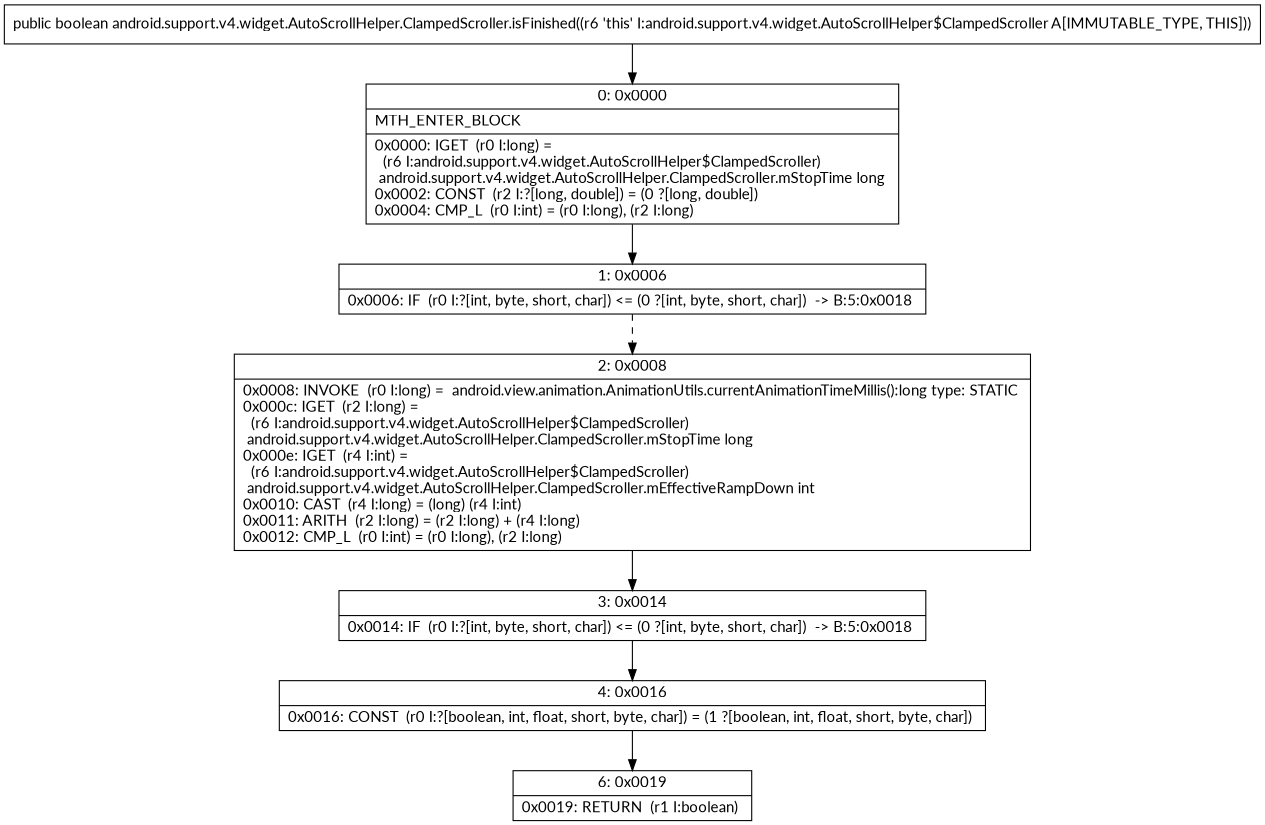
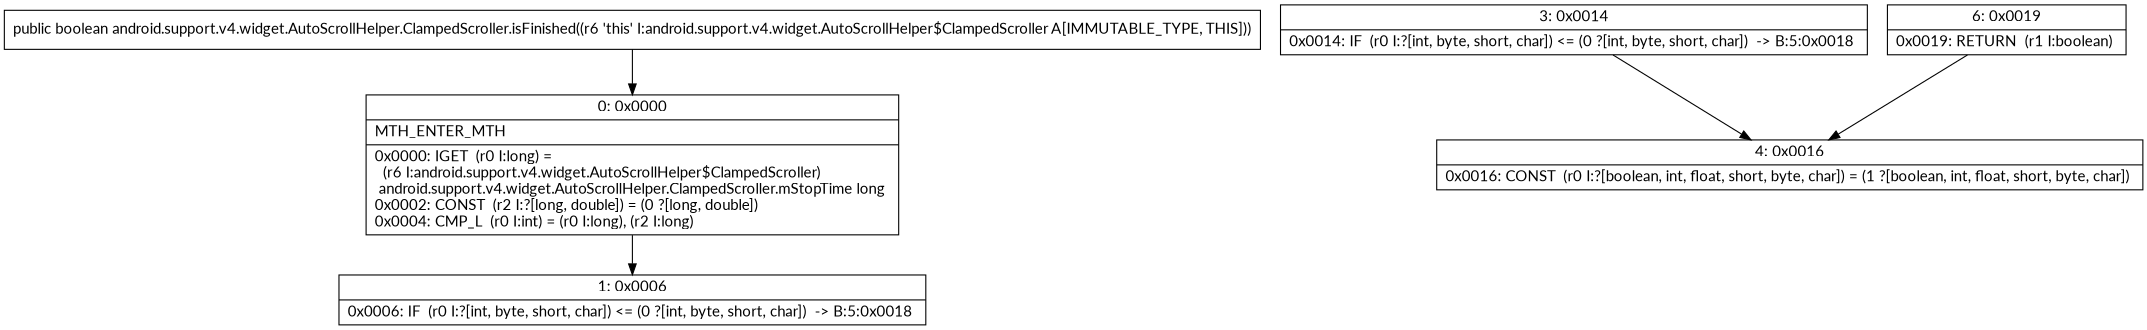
node "0: 0x0000": text "MTH_ENTER_BLOCK" -> "MTH_ENTER_MTH"
node "2: 0x0008": removed
edge "4: 0x0016" -> "6: 0x0019": reversed
